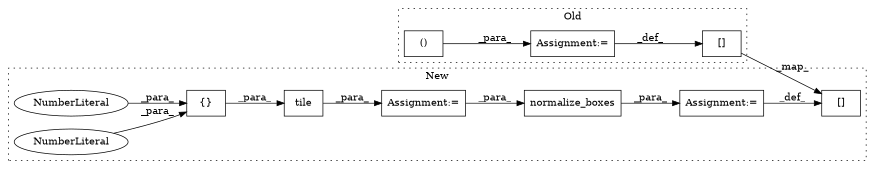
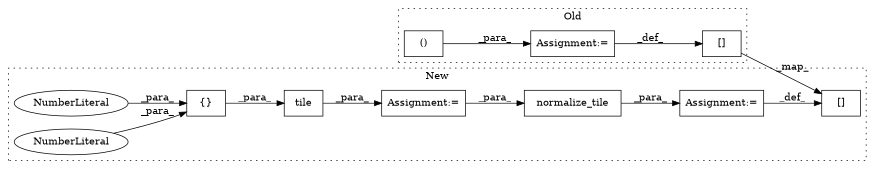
node "normalize_boxes": label "normalize_boxes" -> "normalize_tile"
